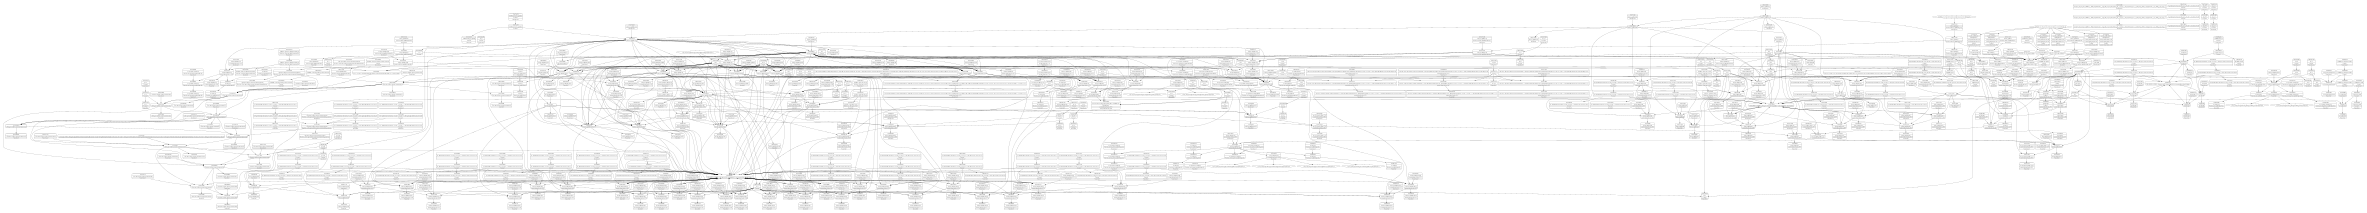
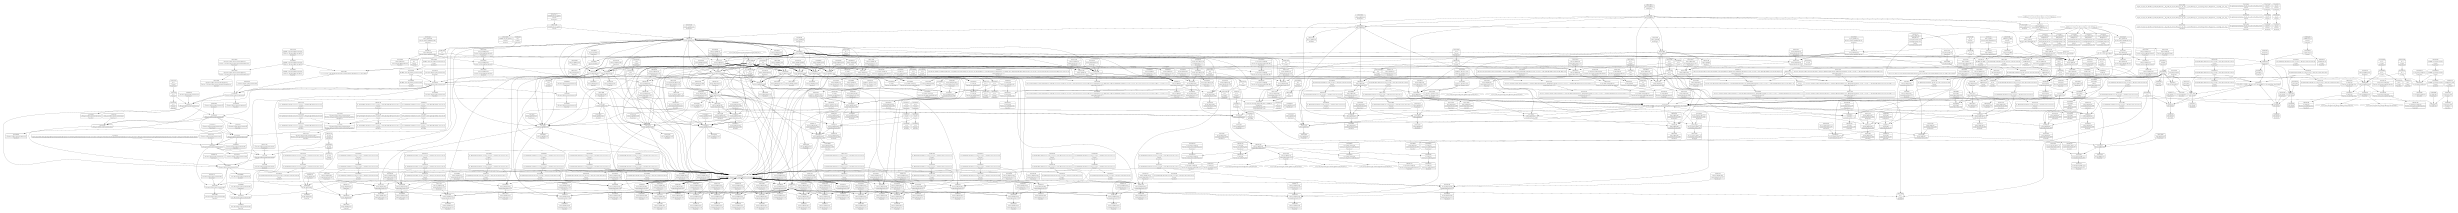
node "CE0x584daf0": removed
